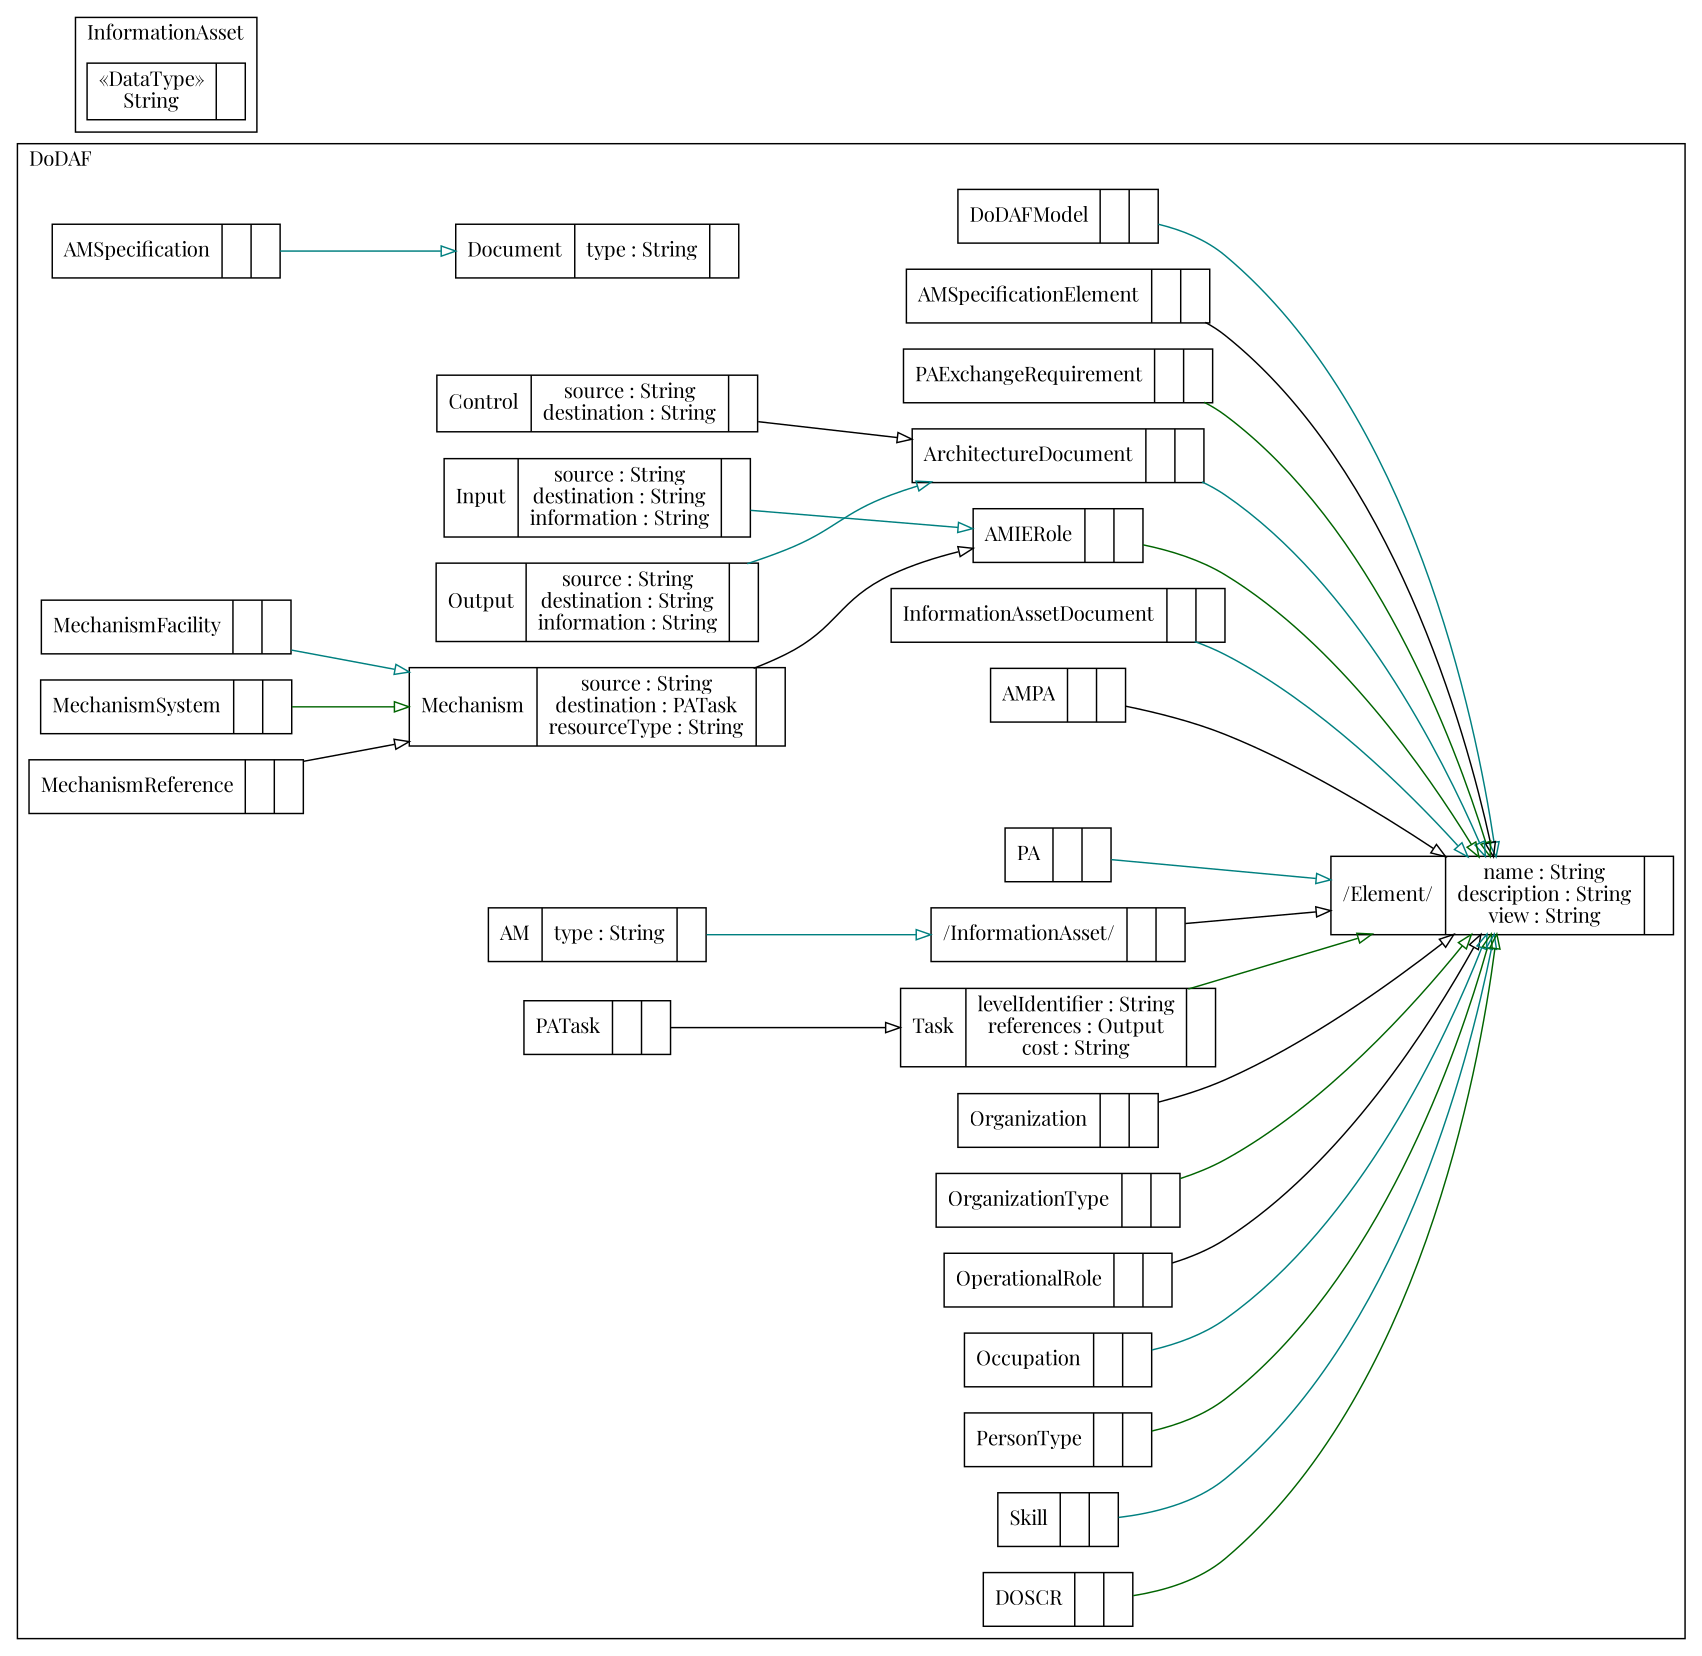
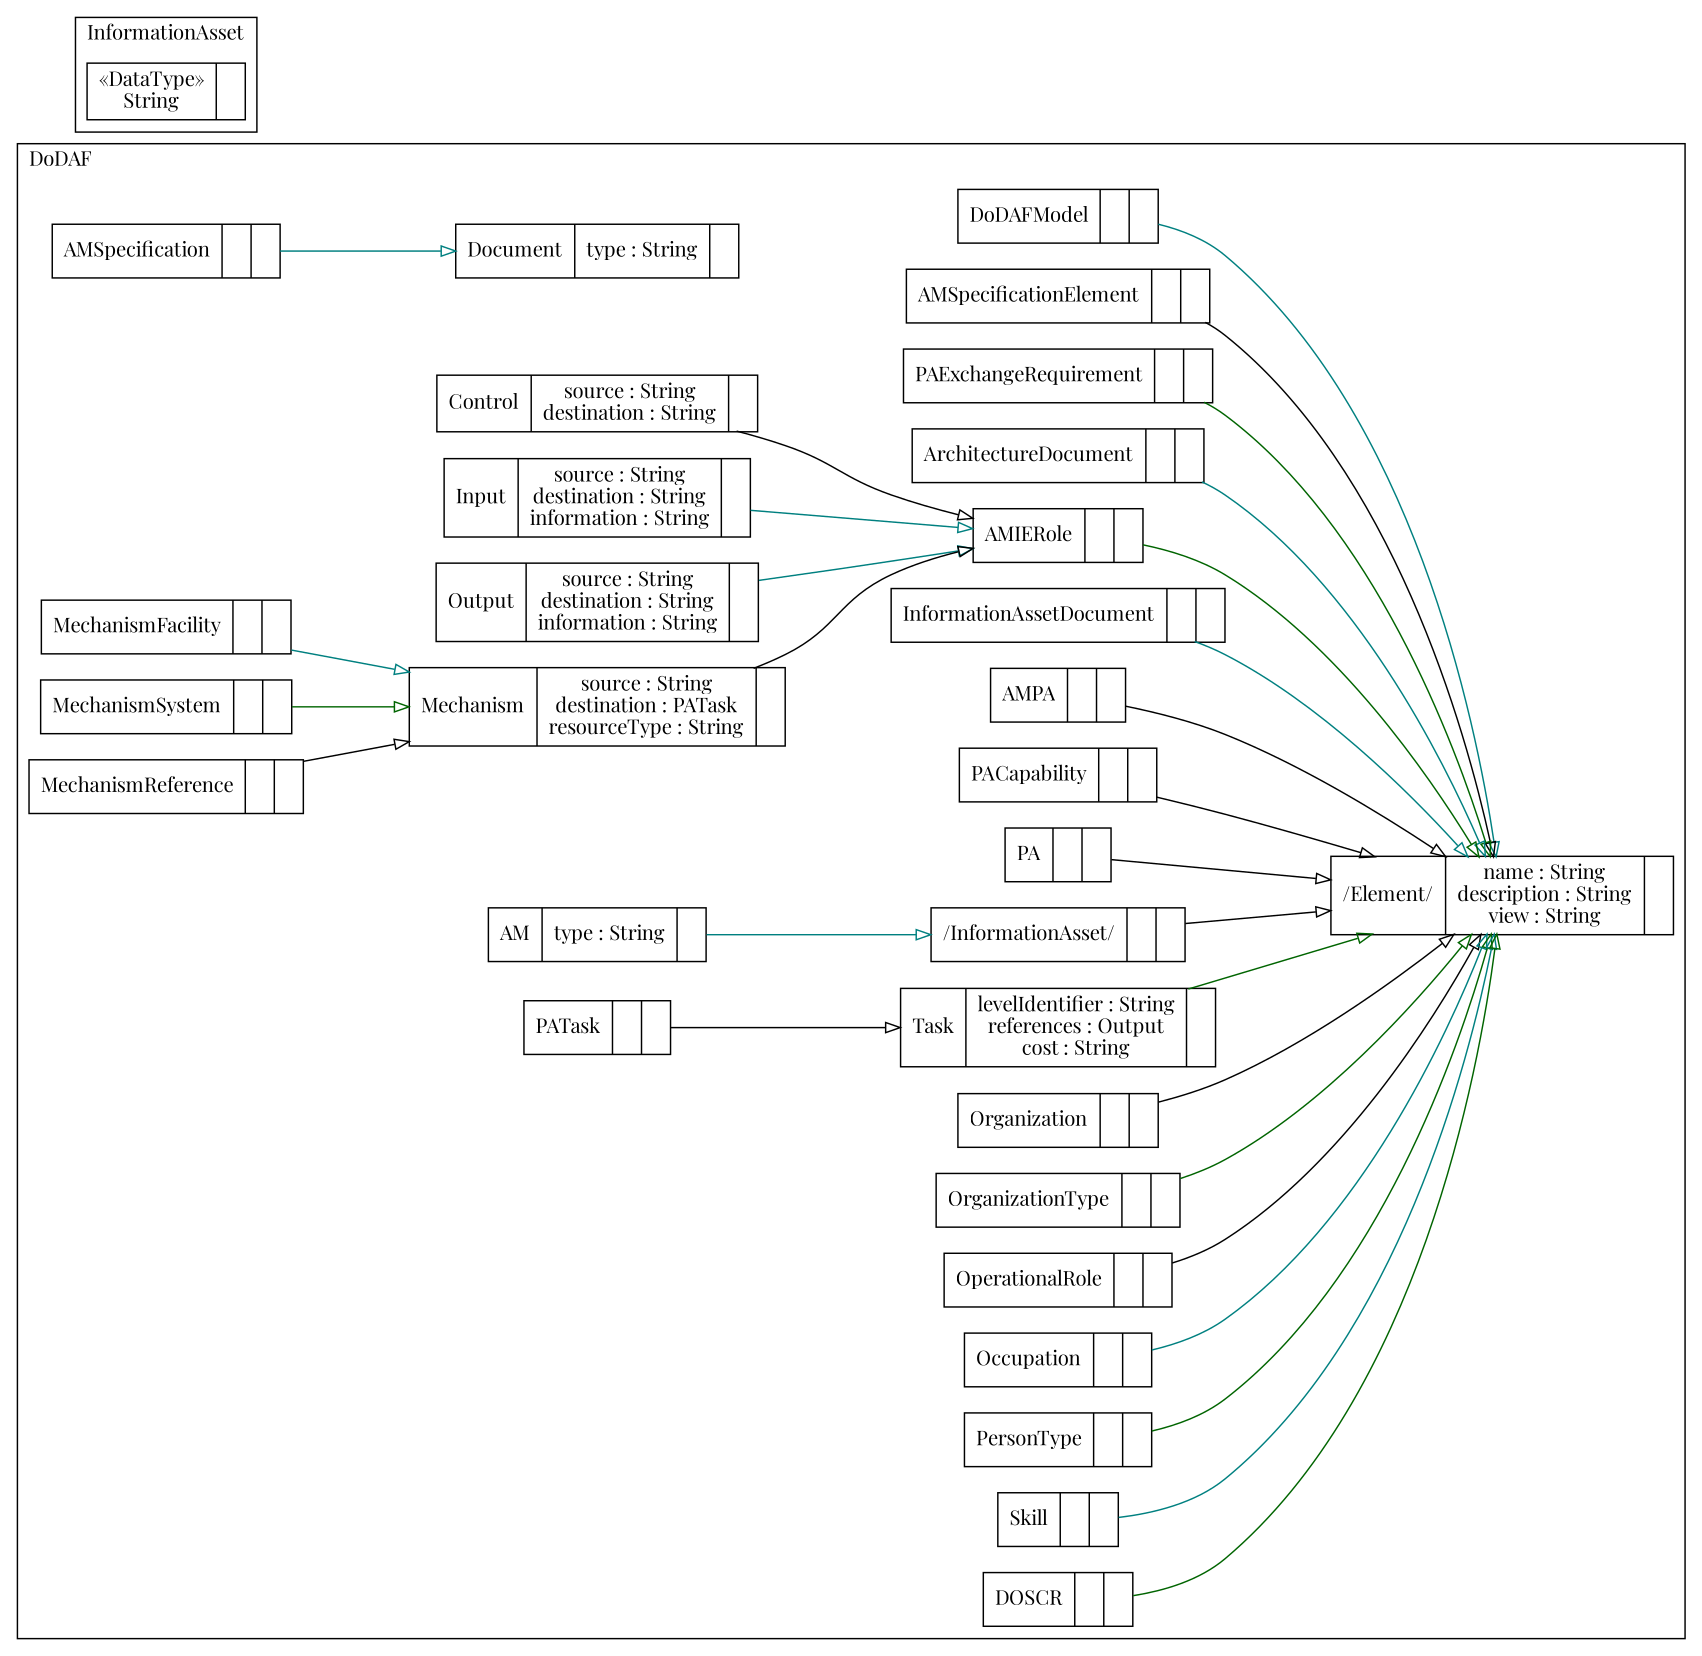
edge "Control" -> "ArchitectureDocument": now "Control" -> "AMIERole"
edge "Output" -> "ArchitectureDocument": now "Output" -> "AMIERole"
node "PACapability": added
edge "PA" -> "/Element/": color teal -> black
